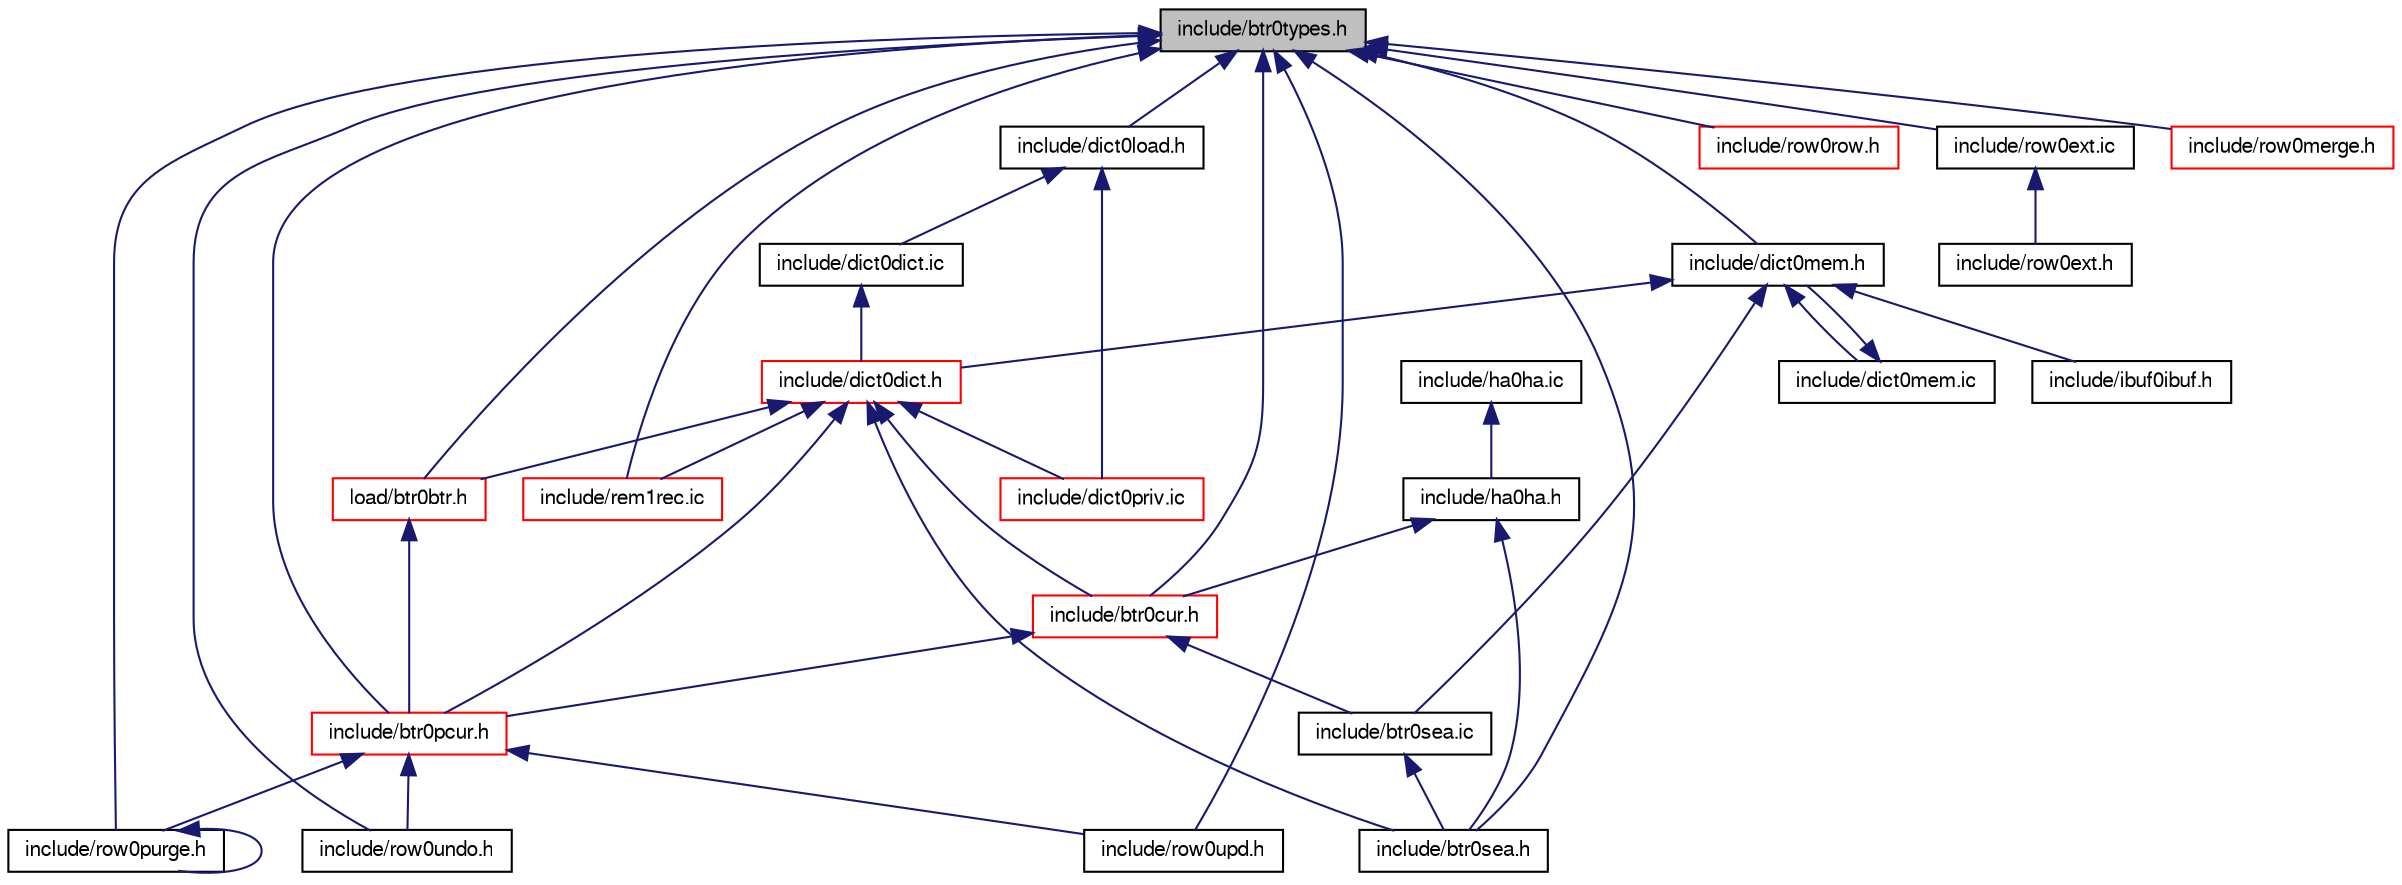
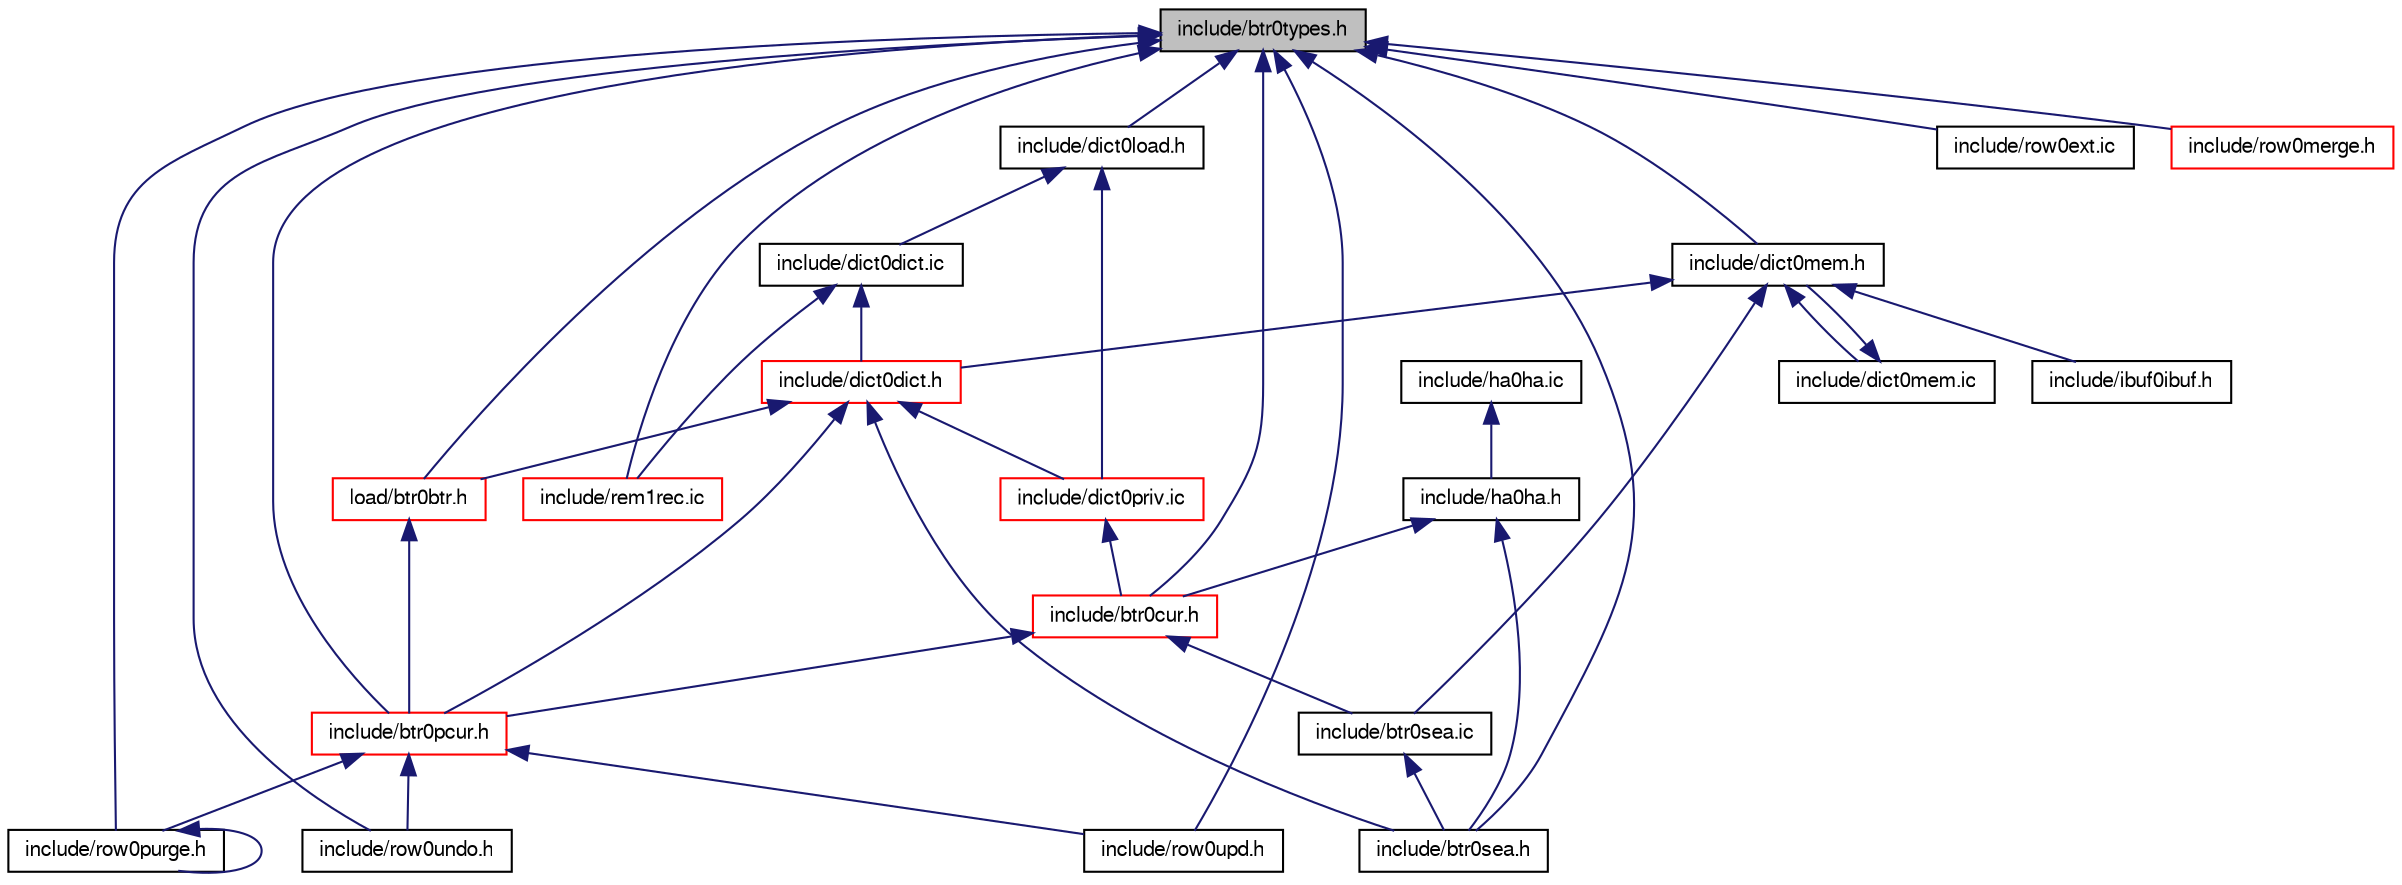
node "include/row0row.h": removed
node "include/row0ext.h": removed
edge "include/rem1rec.ic" -> "include/dict0dict.h": now "include/rem1rec.ic" -> "include/dict0dict.ic"
edge "include/btr0cur.h" -> "include/dict0dict.h": now "include/btr0cur.h" -> "include/dict0priv.ic"
